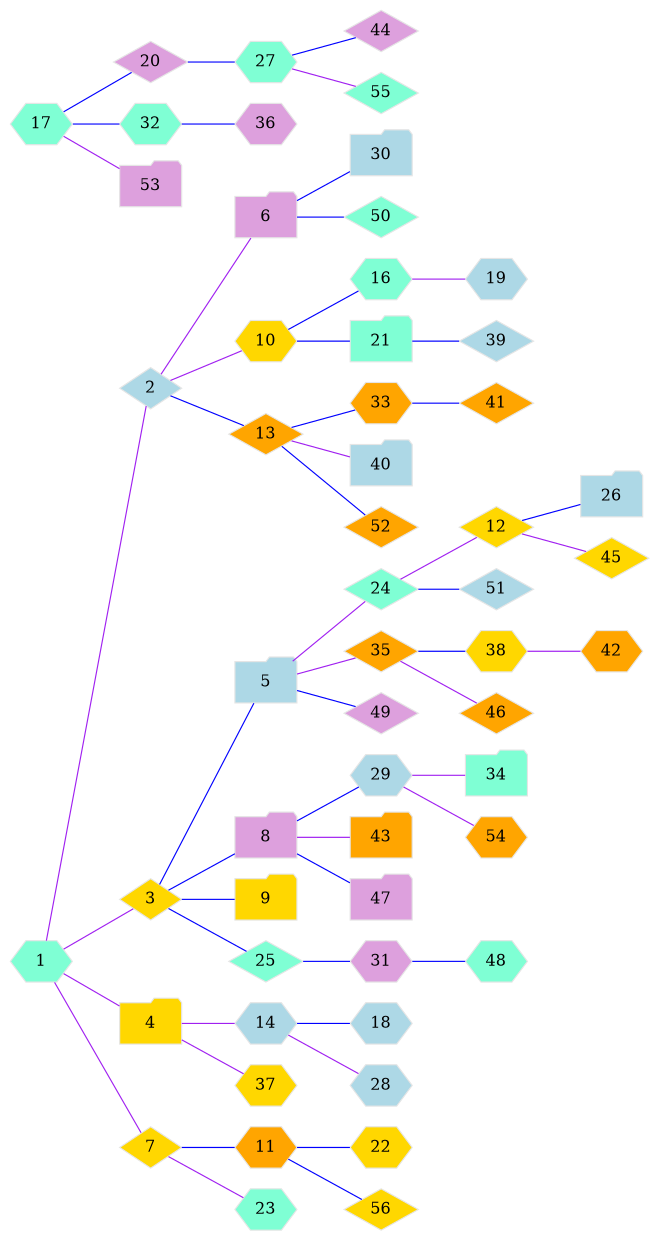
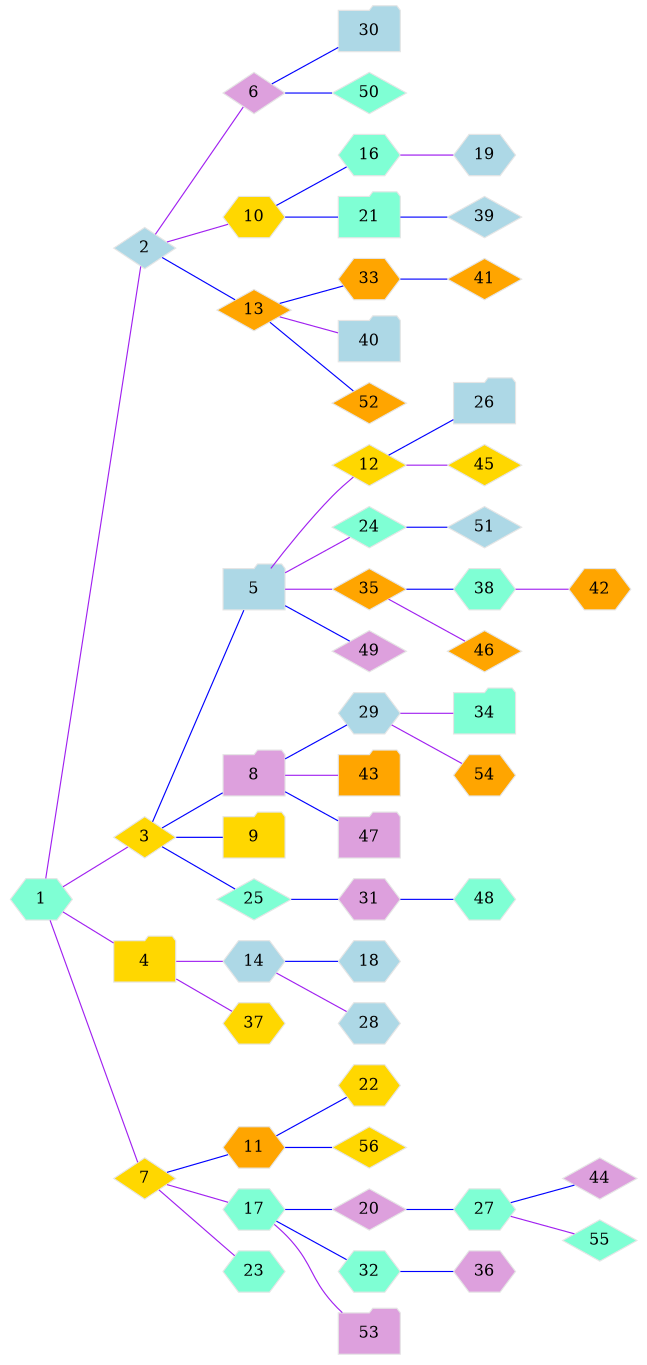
node "6": shape folder -> diamond
edge "12" -- "24": now "12" -- "5"
node "38": fillcolor gold -> aquamarine
edge "7" -- "17": added
